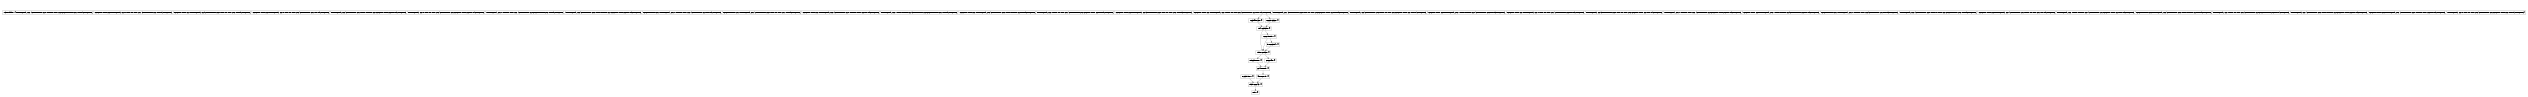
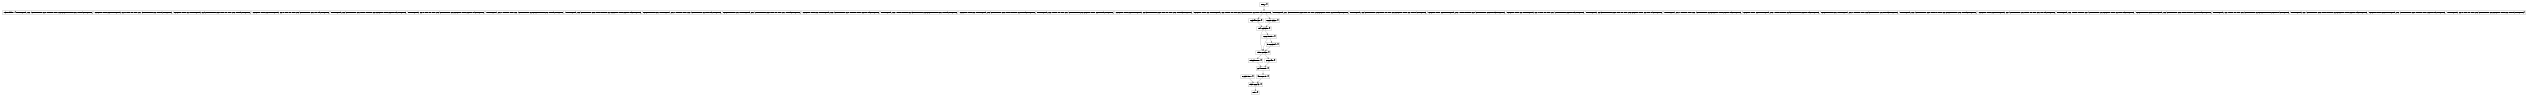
node "entry - []": added
